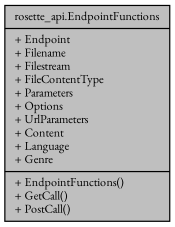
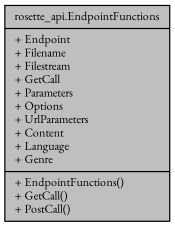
node "rosette_api.EndpointFunctions": text "+ FileContentType" -> "+ GetCall"
